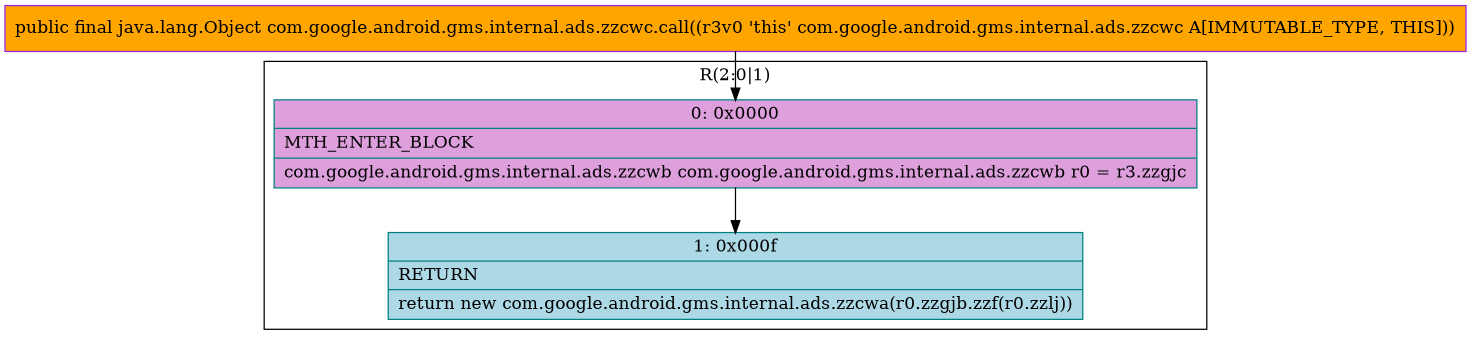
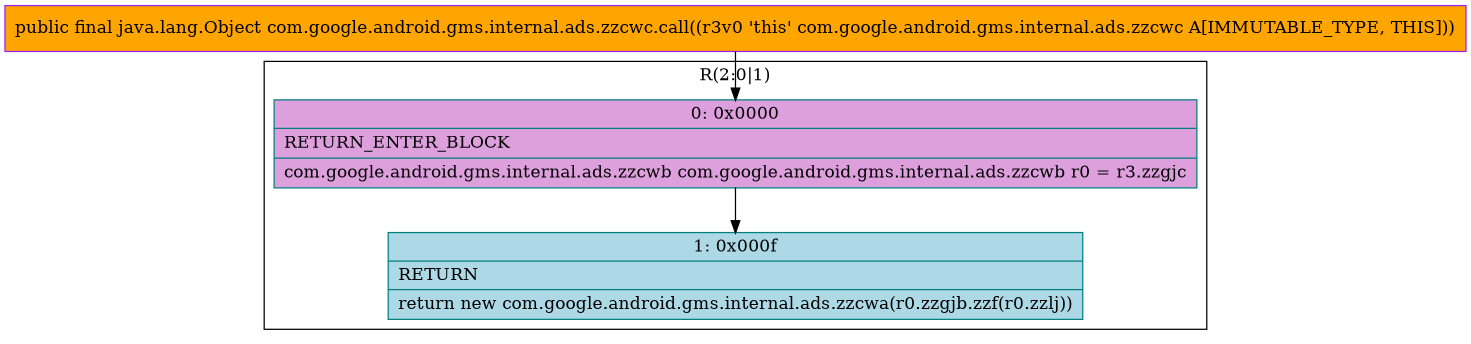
node "0: 0x0000": text "MTH_ENTER_BLOCK" -> "RETURN_ENTER_BLOCK"
